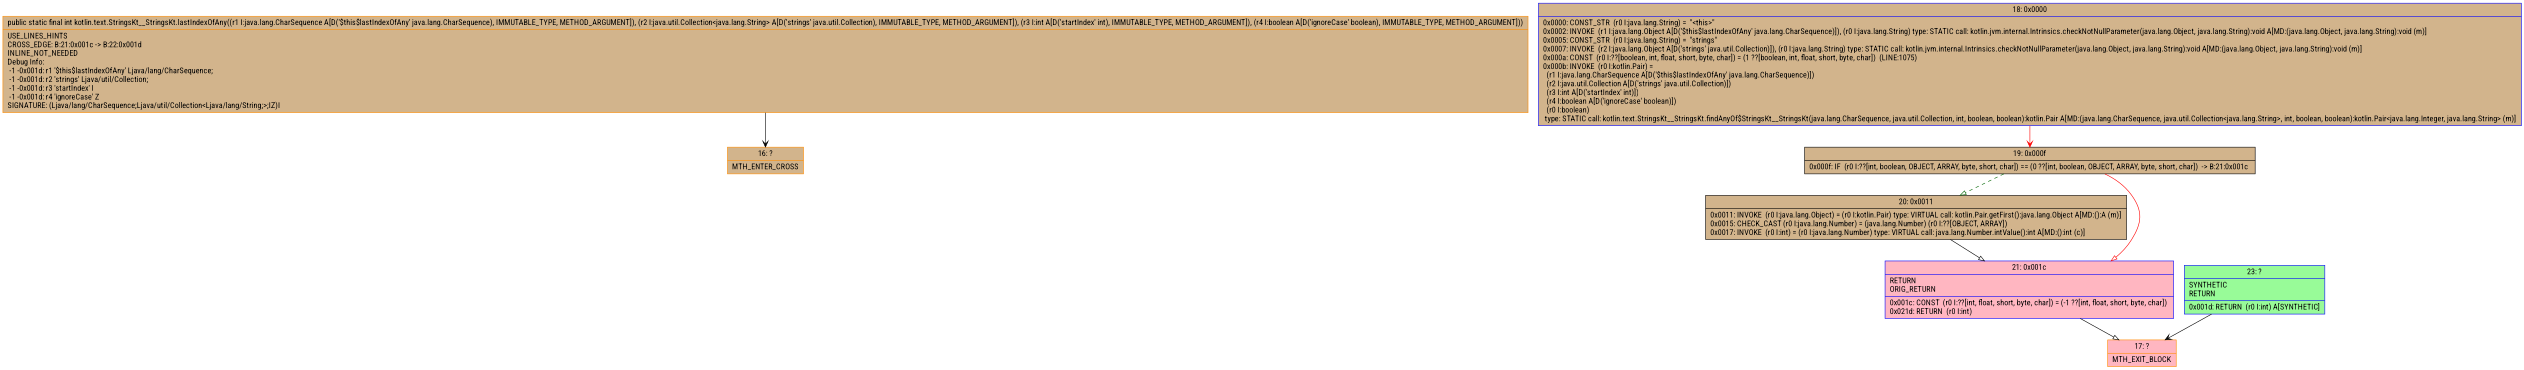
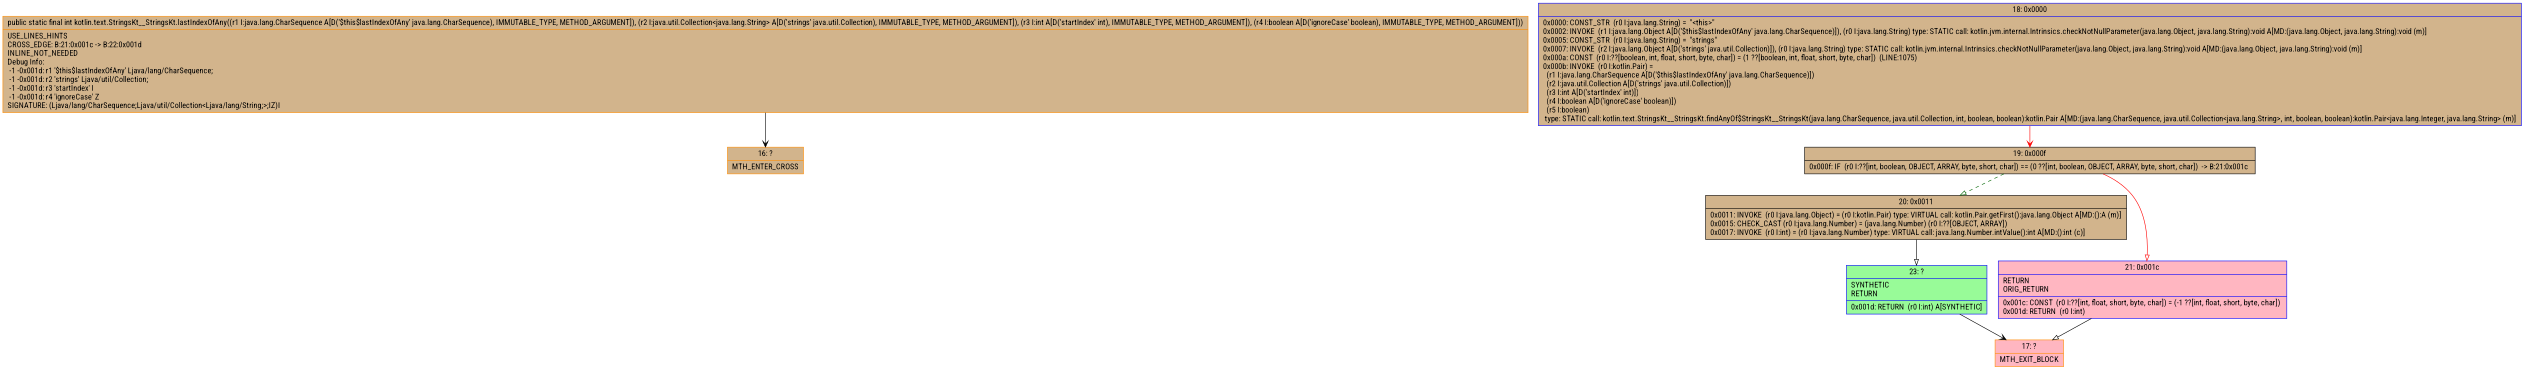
node "18: 0x0000": text "(r0 I:boolean)" -> "(r5 I:boolean)"
edge "20: 0x0011" -> "21: 0x001c": now "20: 0x0011" -> "23: ?"
node "21: 0x001c": text "0x021d: RETURN  (r0 I:int)" -> "0x001d: RETURN  (r0 I:int)"
